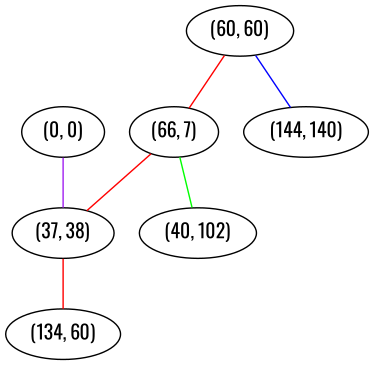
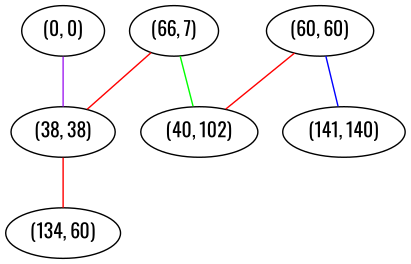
edge "(60, 60)" -- "(66, 7)": now "(60, 60)" -- "(40, 102)"
node "(144, 140)": label "(144, 140)" -> "(141, 140)"
node "(37, 38)": label "(37, 38)" -> "(38, 38)"
